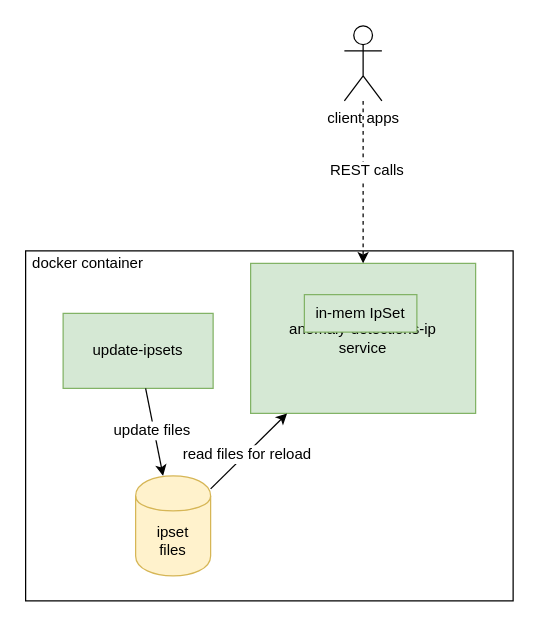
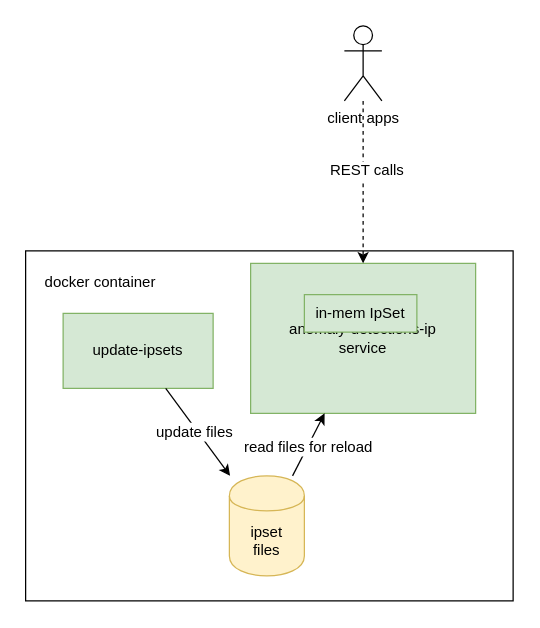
node "docker container": moved (88, 263) -> (101, 282)
node "ipset files": moved (173, 526) -> (267, 526)
